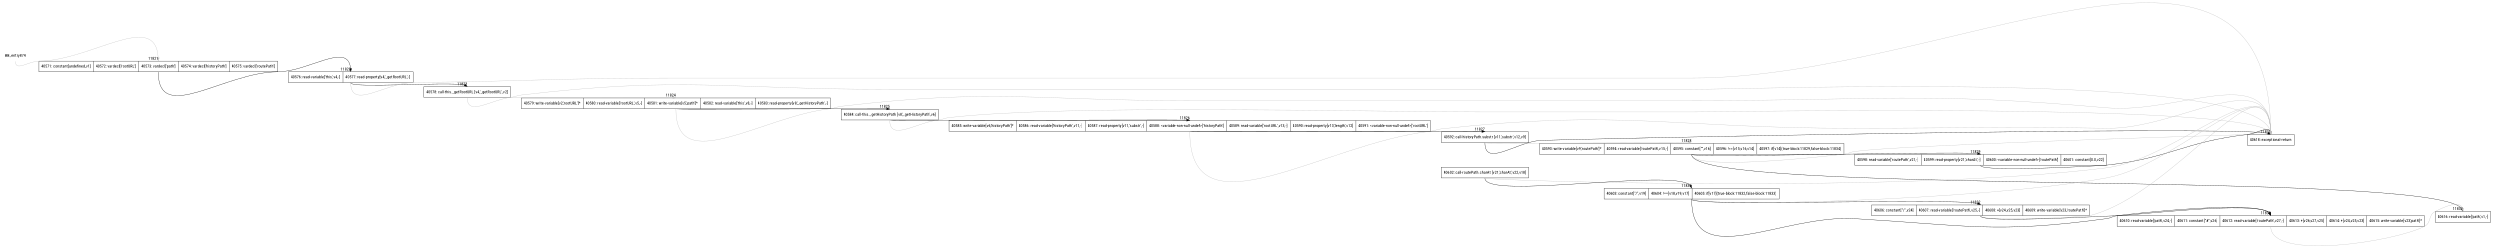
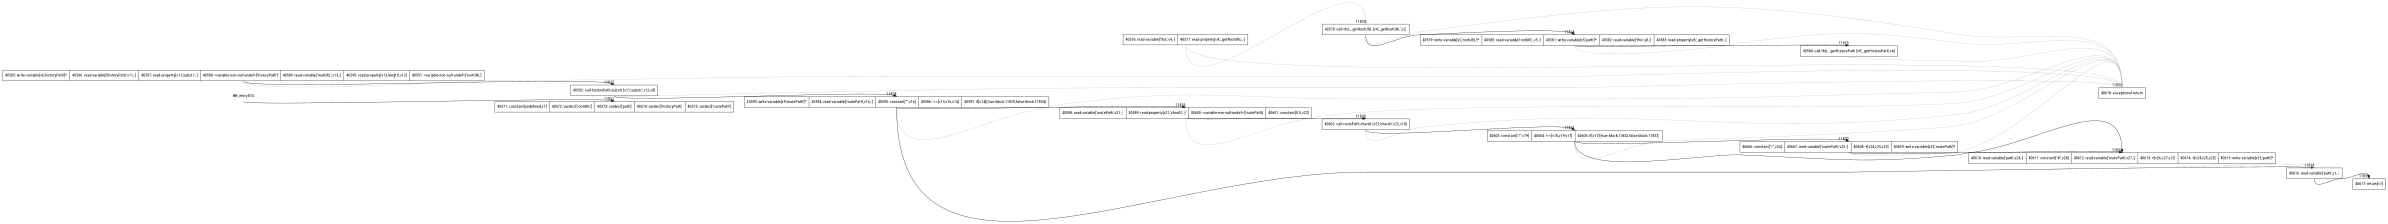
edge "BB_entry874" -> "40571: constant[undefined,v1]": color gray -> black
edge "40571: constant[undefined,v1]" -> "40576: read-variable['this',v4,-]": removed
edge "40576: read-variable['this',v4,-]" -> "40578: call-this._getRootURL [v4,'_getRootURL',v2]": color black -> gray
edge "40578: call-this._getRootURL [v4,'_getRootURL',v2]" -> "40579: write-variable[v2,'rootURL']*": color gray -> black
edge "40598: read-variable['routePath',v21,-]" -> "40602: call-routePath.charAt [v21,'charAt',v22,v18]": added
edge "40584: call-this._getHistoryPath [v8,'_getHistoryPath',v6]" -> "40585: write-variable[v6,'historyPath']*": removed
edge "40592: call-historyPath.substr [v11,'substr',v12,v9]" -> "40618: exceptional-return": color black -> gray
edge "40592: call-historyPath.substr [v11,'substr',v12,v9]" -> "40593: write-variable[v9,'routePath']*": color gray -> black
edge "40598: read-variable['routePath',v21,-]" -> "40618: exceptional-return": color black -> gray
node "40617: return[v1]": added
